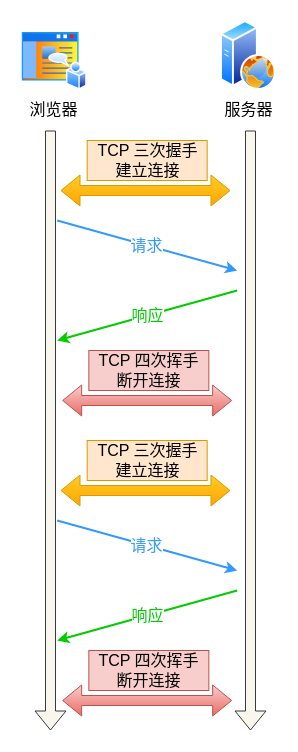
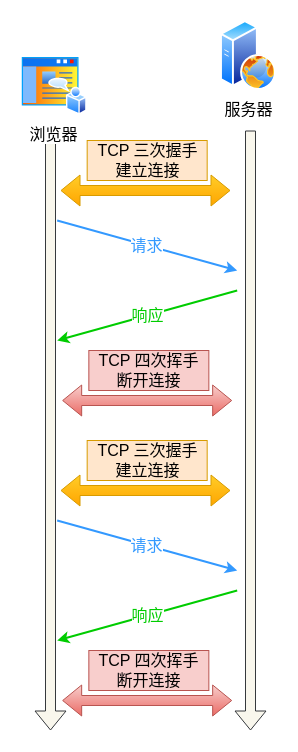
node "浏览器": moved (54, 61) -> (54, 86)
